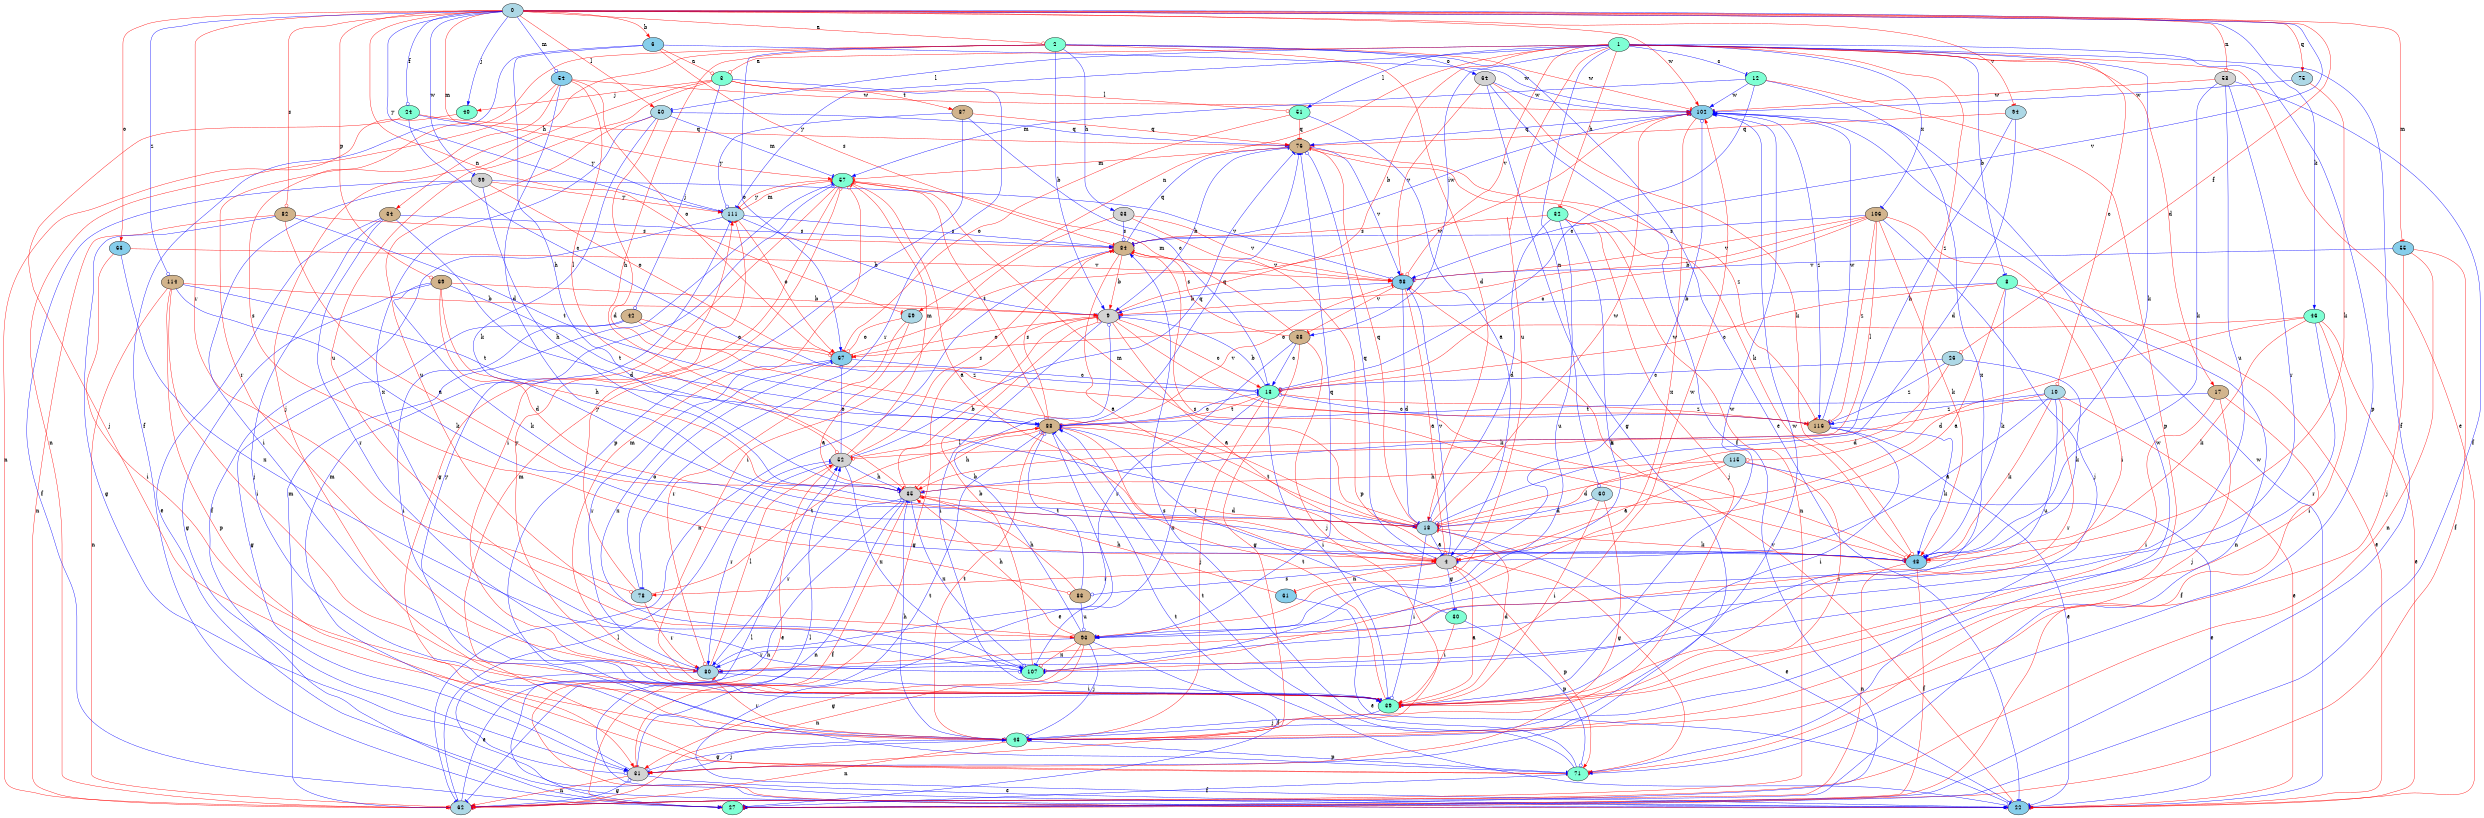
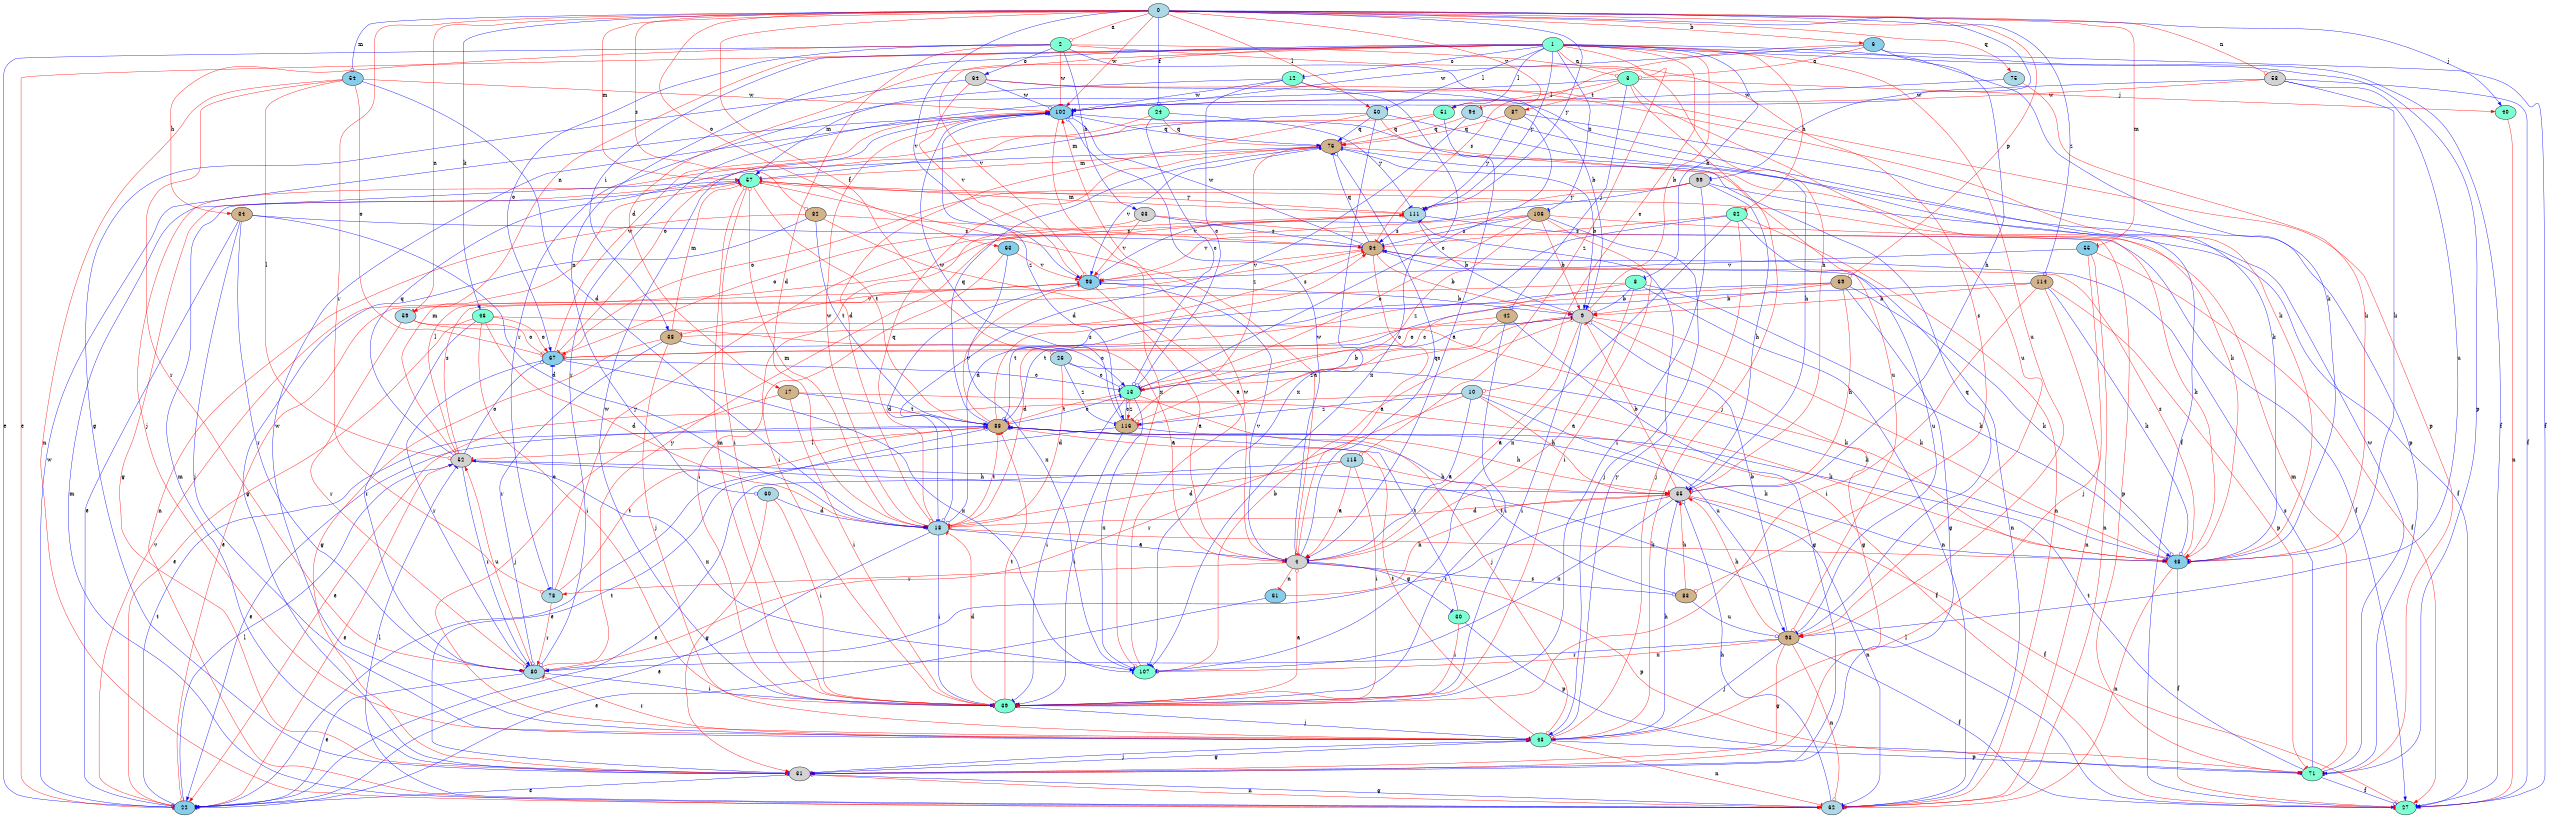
edge "40" -> "62": now "40" -> "27"
edge "80" -> "52": label "l" -> "u"
